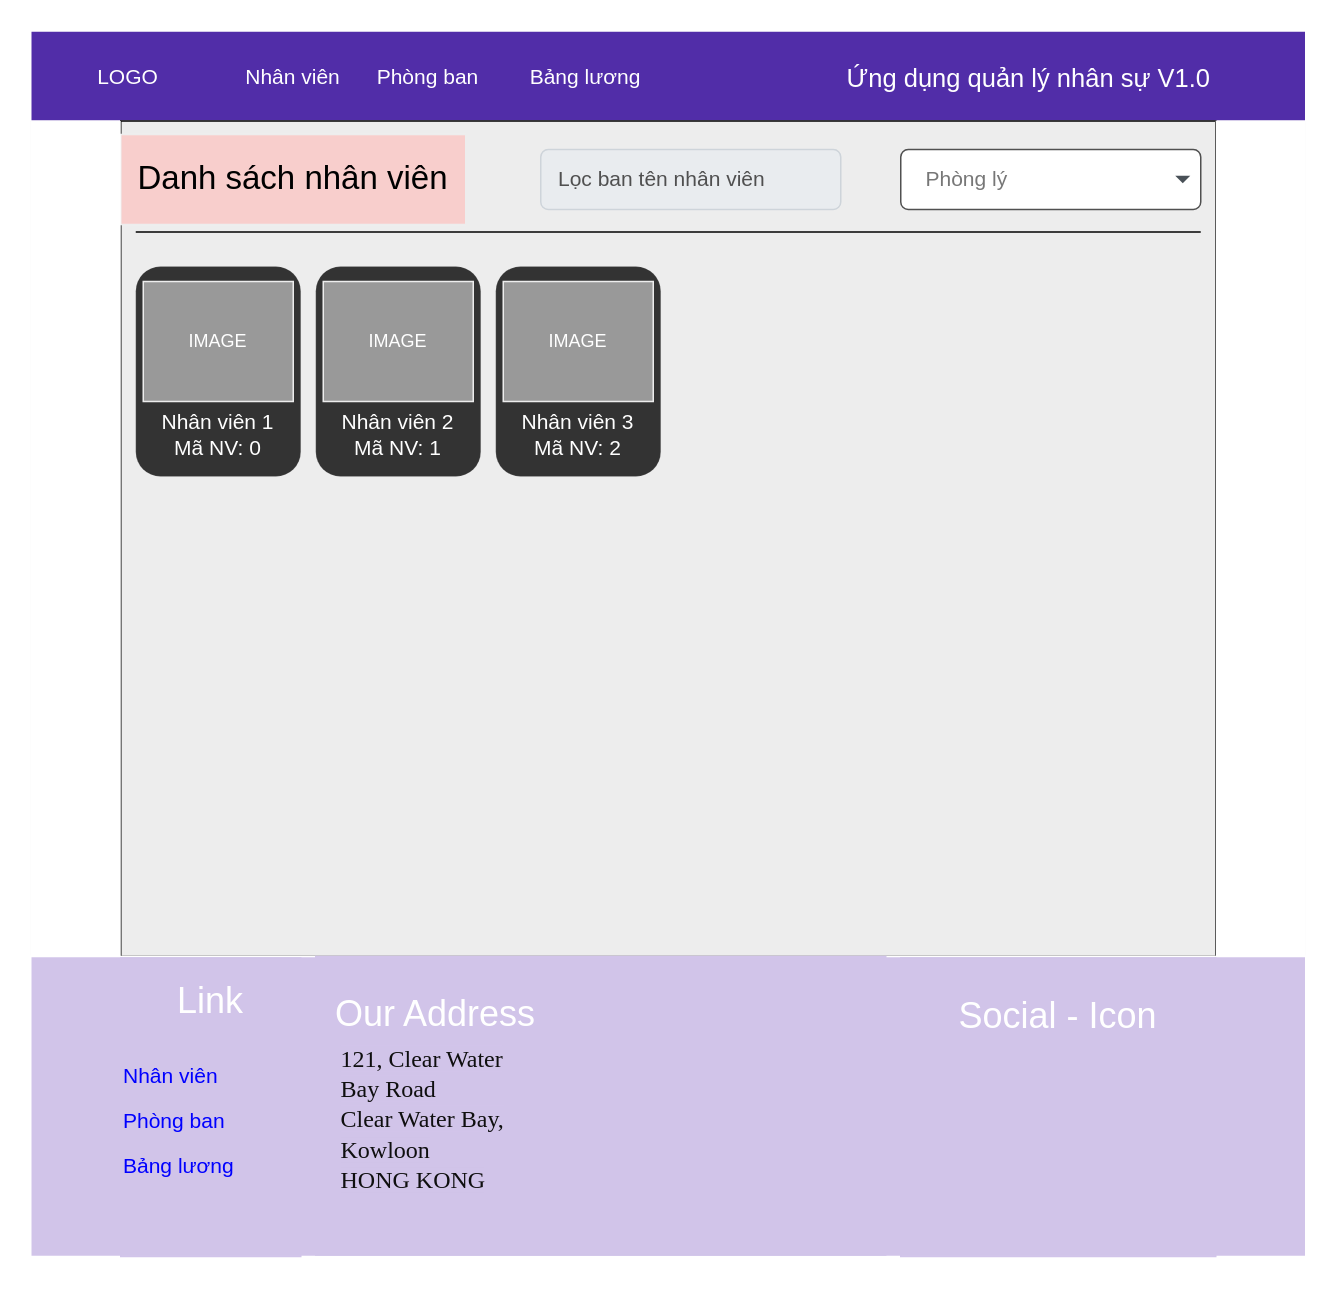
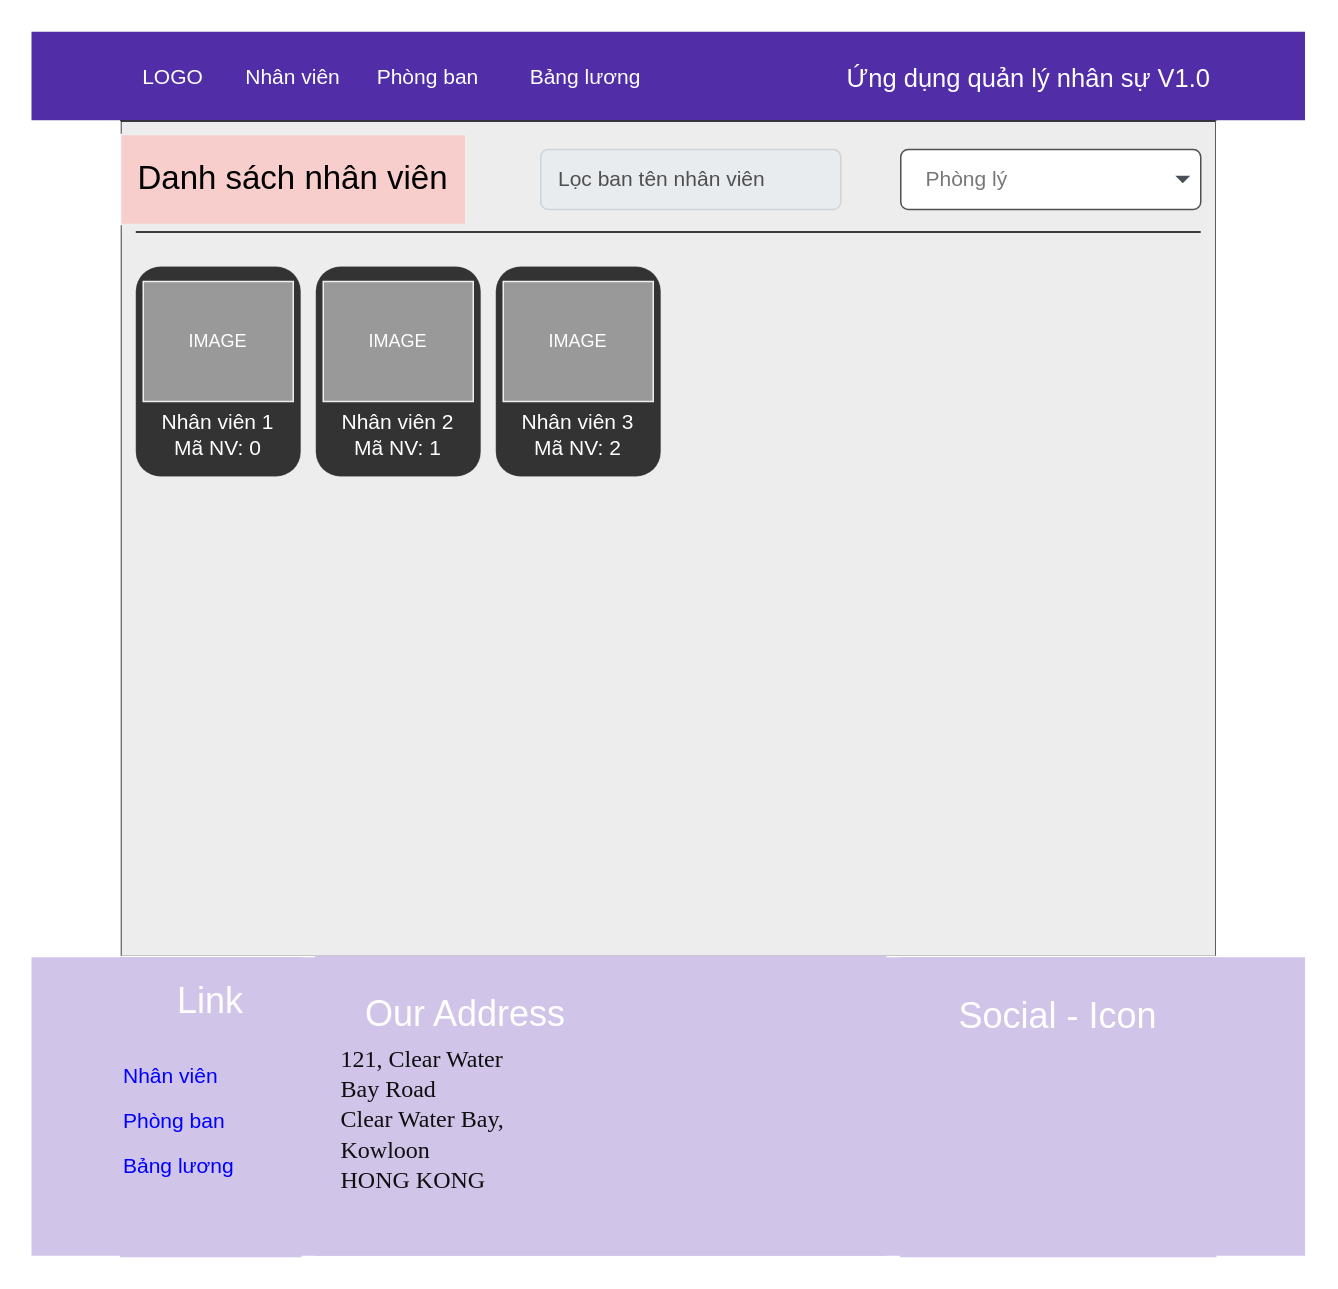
node "LOGO": moved (128, 76) -> (173, 76)
node "Our Address": moved (436, 1015) -> (466, 1015)
